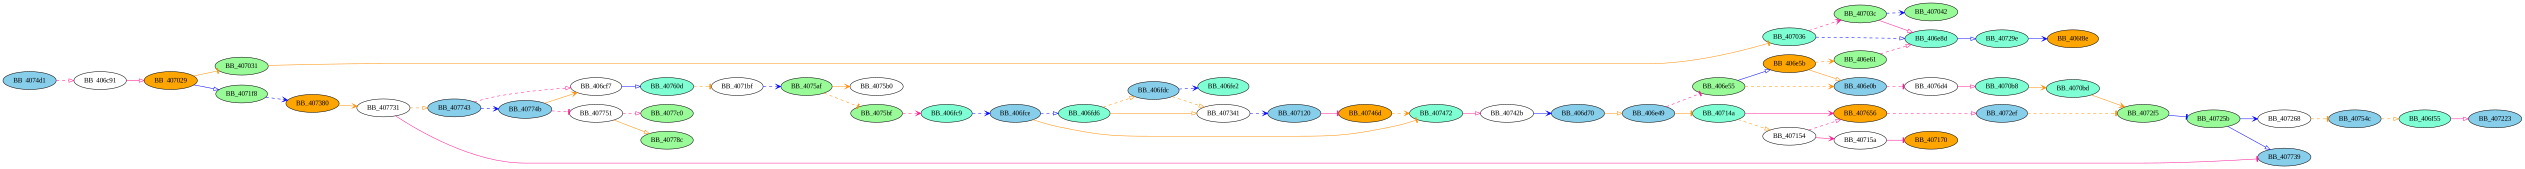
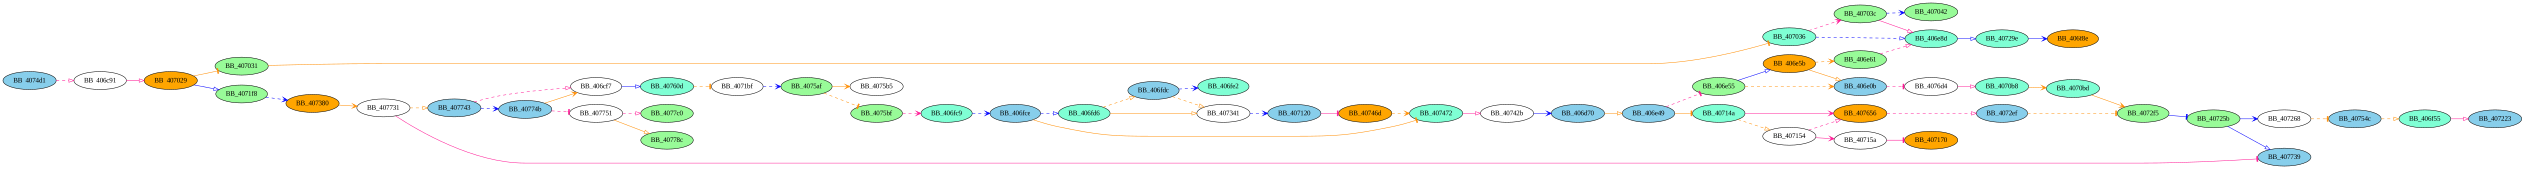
node "BB_4075b0": label "BB_4075b0" -> "BB_4075b5"
